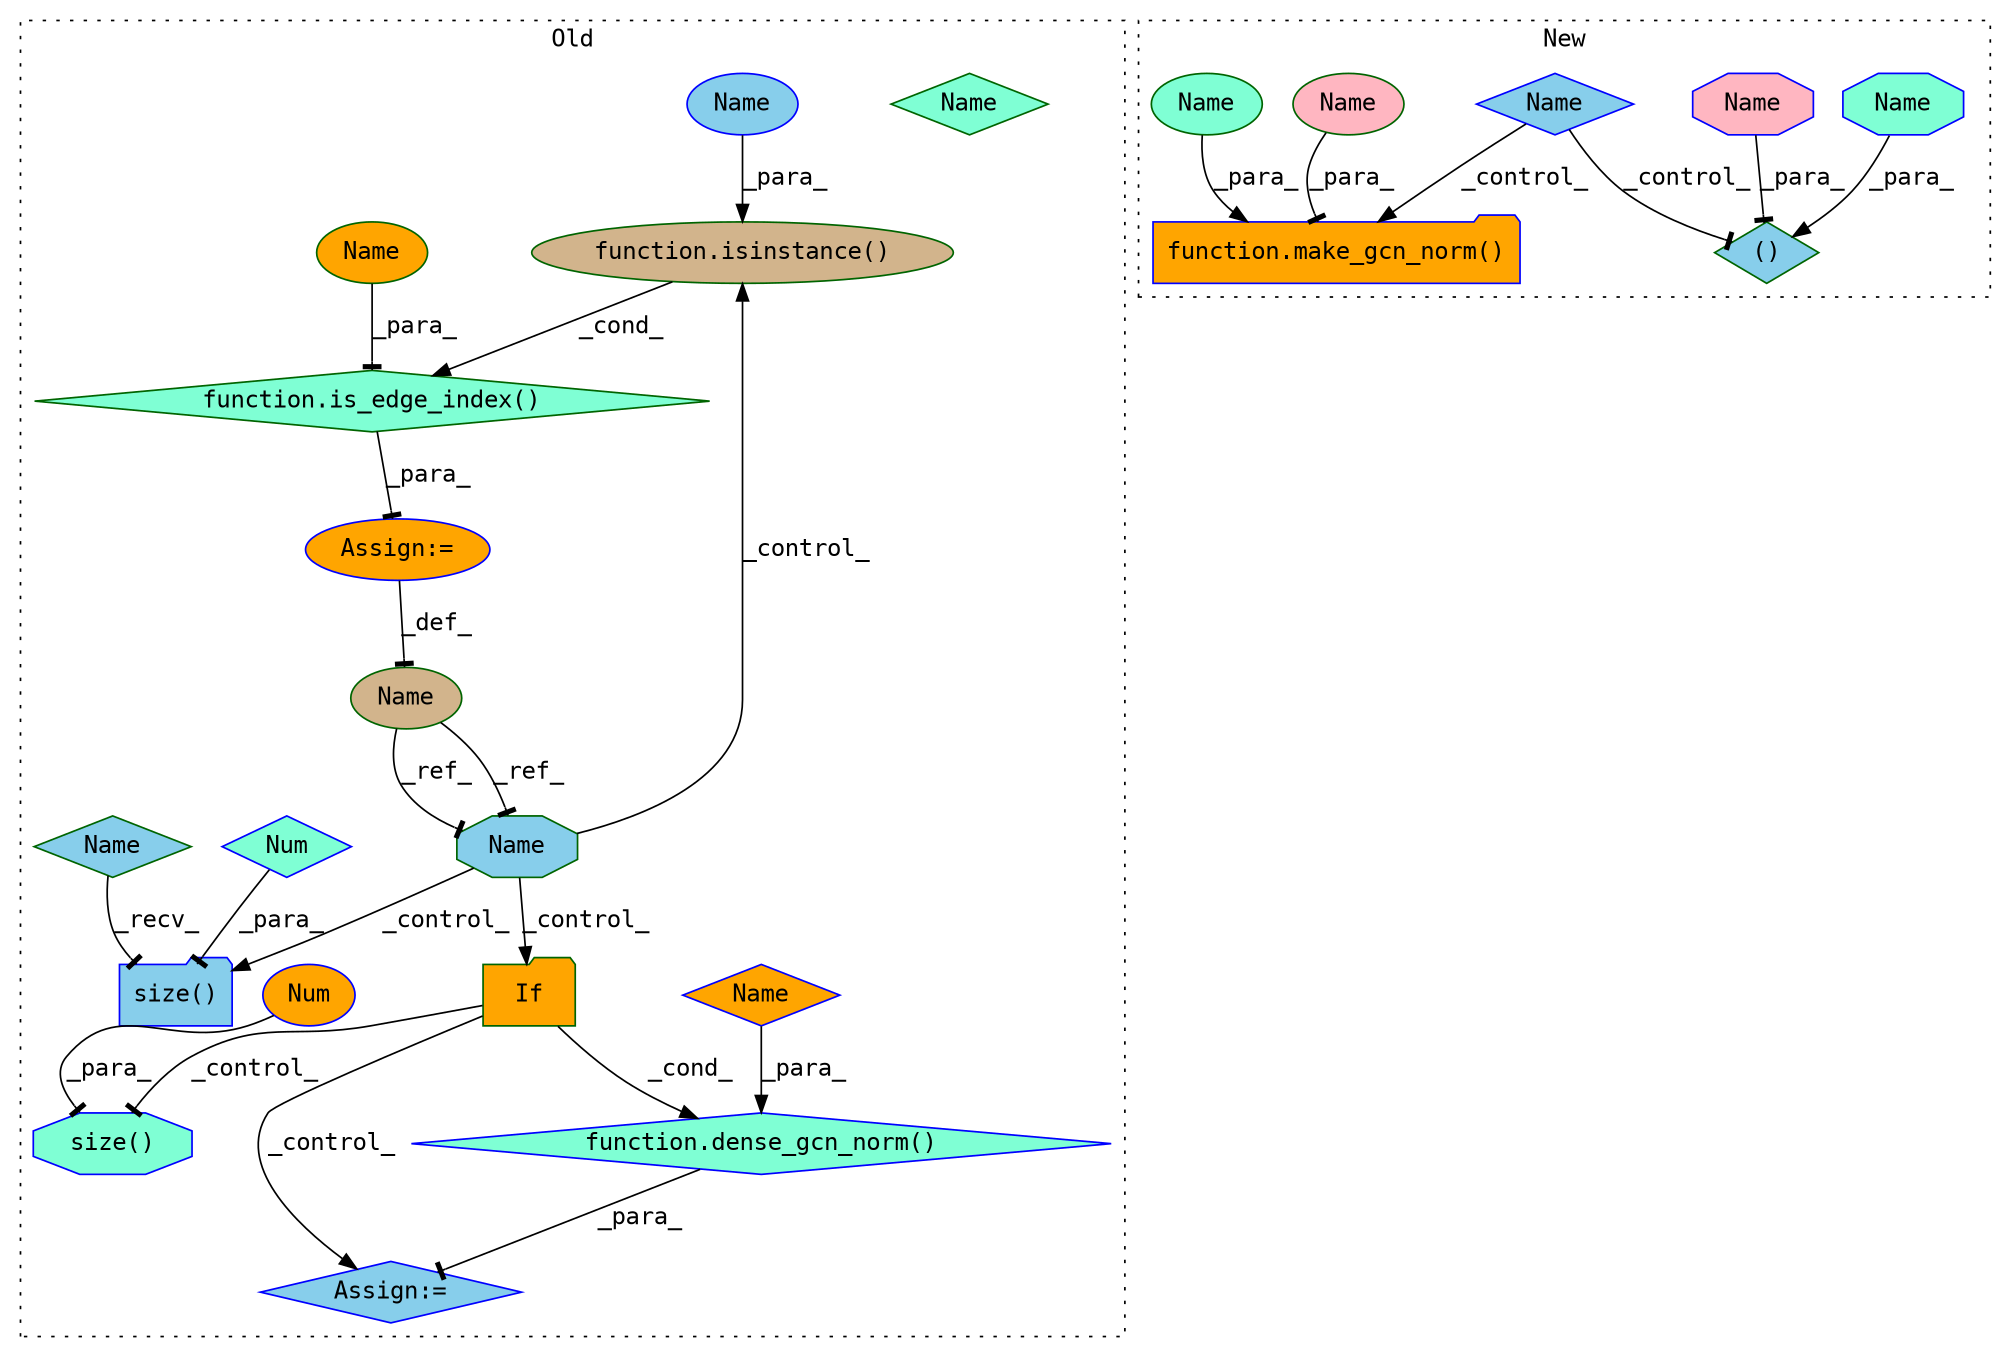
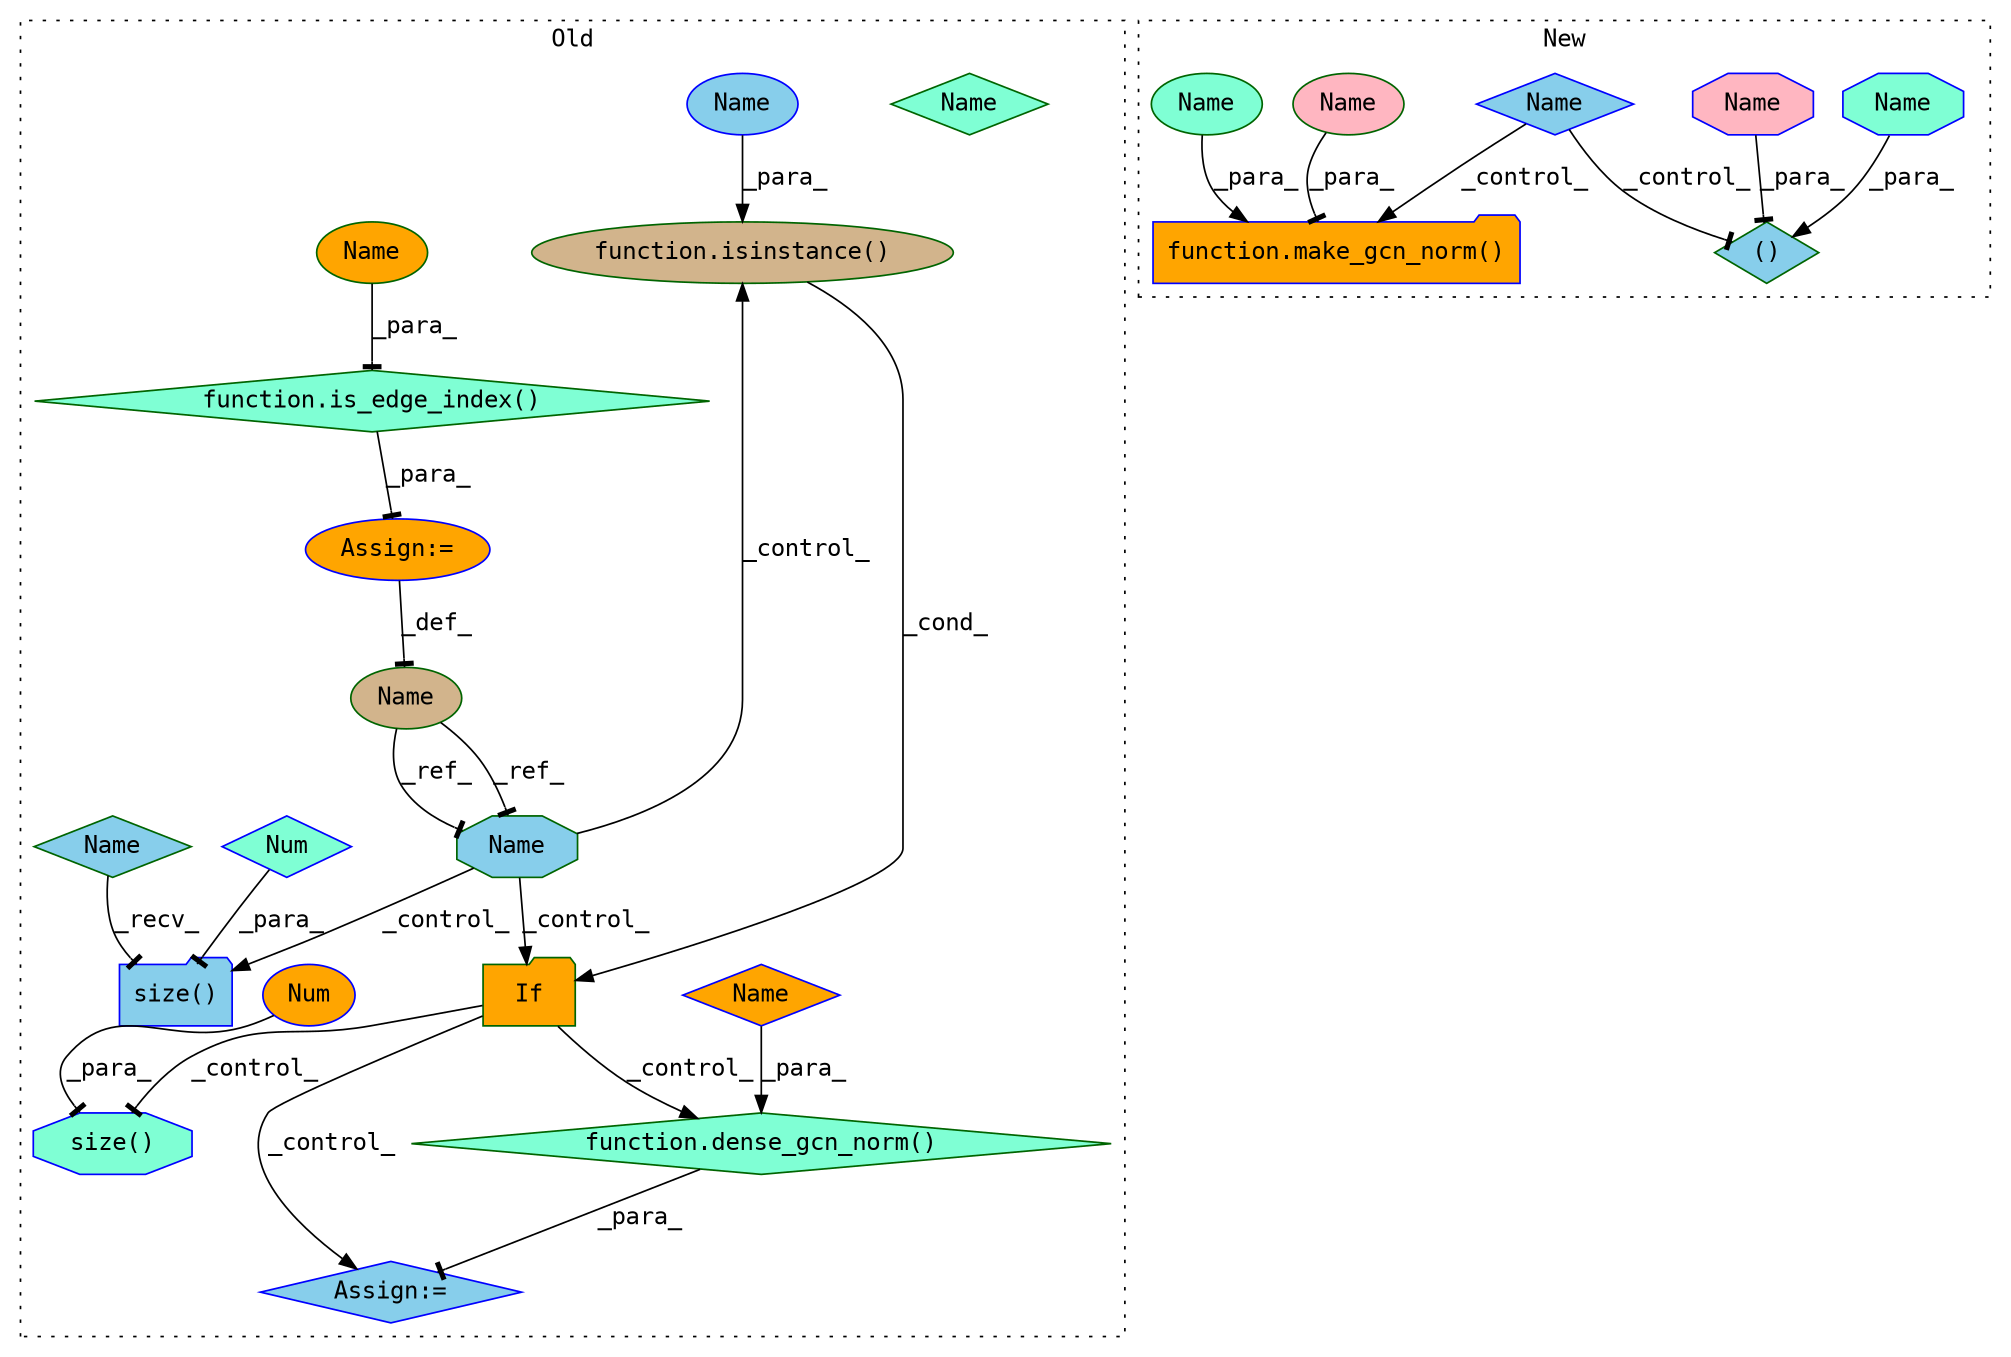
edge "function.isinstance()" -> "function.is_edge_index()": now "function.isinstance()" -> "If"
edge "If" -> "function.dense_gcn_norm()": label "_cond_" -> "_control_"
node "function.dense_gcn_norm()": color blue -> darkgreen
